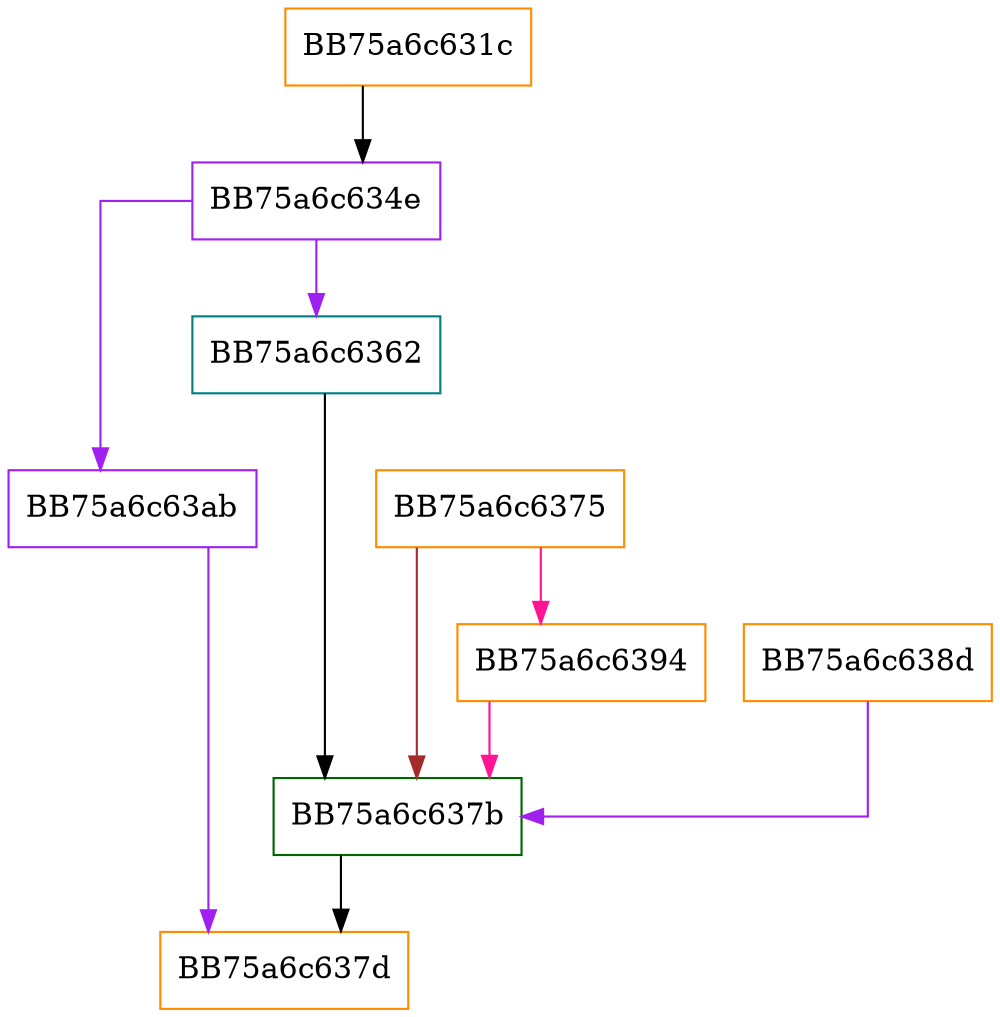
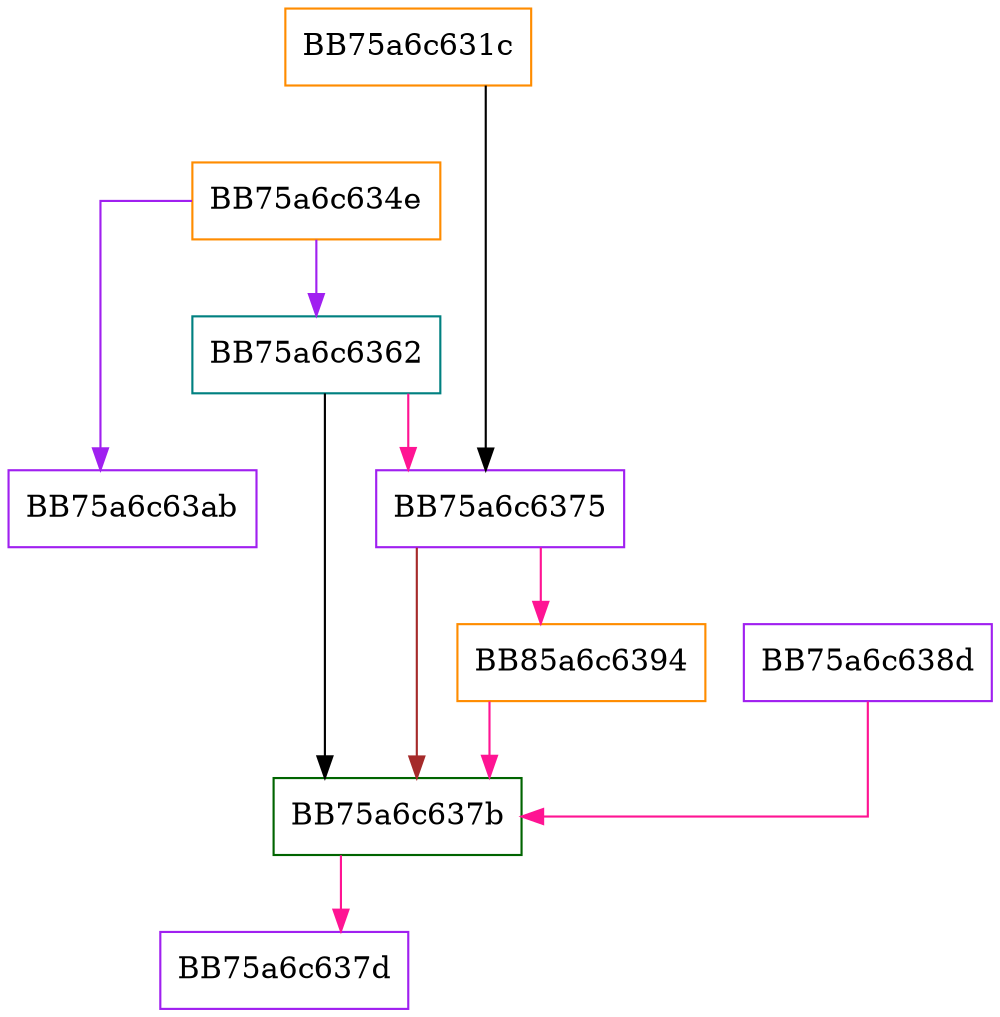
edge "BB75a6c631c" -> "BB75a6c634e": now "BB75a6c631c" -> "BB75a6c6375"
node "BB75a6c634e": color purple -> darkorange
edge "BB75a6c6362" -> "BB75a6c6375": added
node "BB75a6c6375": color darkorange -> purple
node "BB75a6c6394": label "BB75a6c6394" -> "BB85a6c6394"
node "BB75a6c638d": color darkorange -> purple
edge "BB75a6c63ab" -> "BB75a6c637d": removed
edge "BB75a6c638d" -> "BB75a6c637b": color purple -> deeppink
edge "BB75a6c637b" -> "BB75a6c637d": color black -> deeppink
node "BB75a6c637d": color darkorange -> purple
